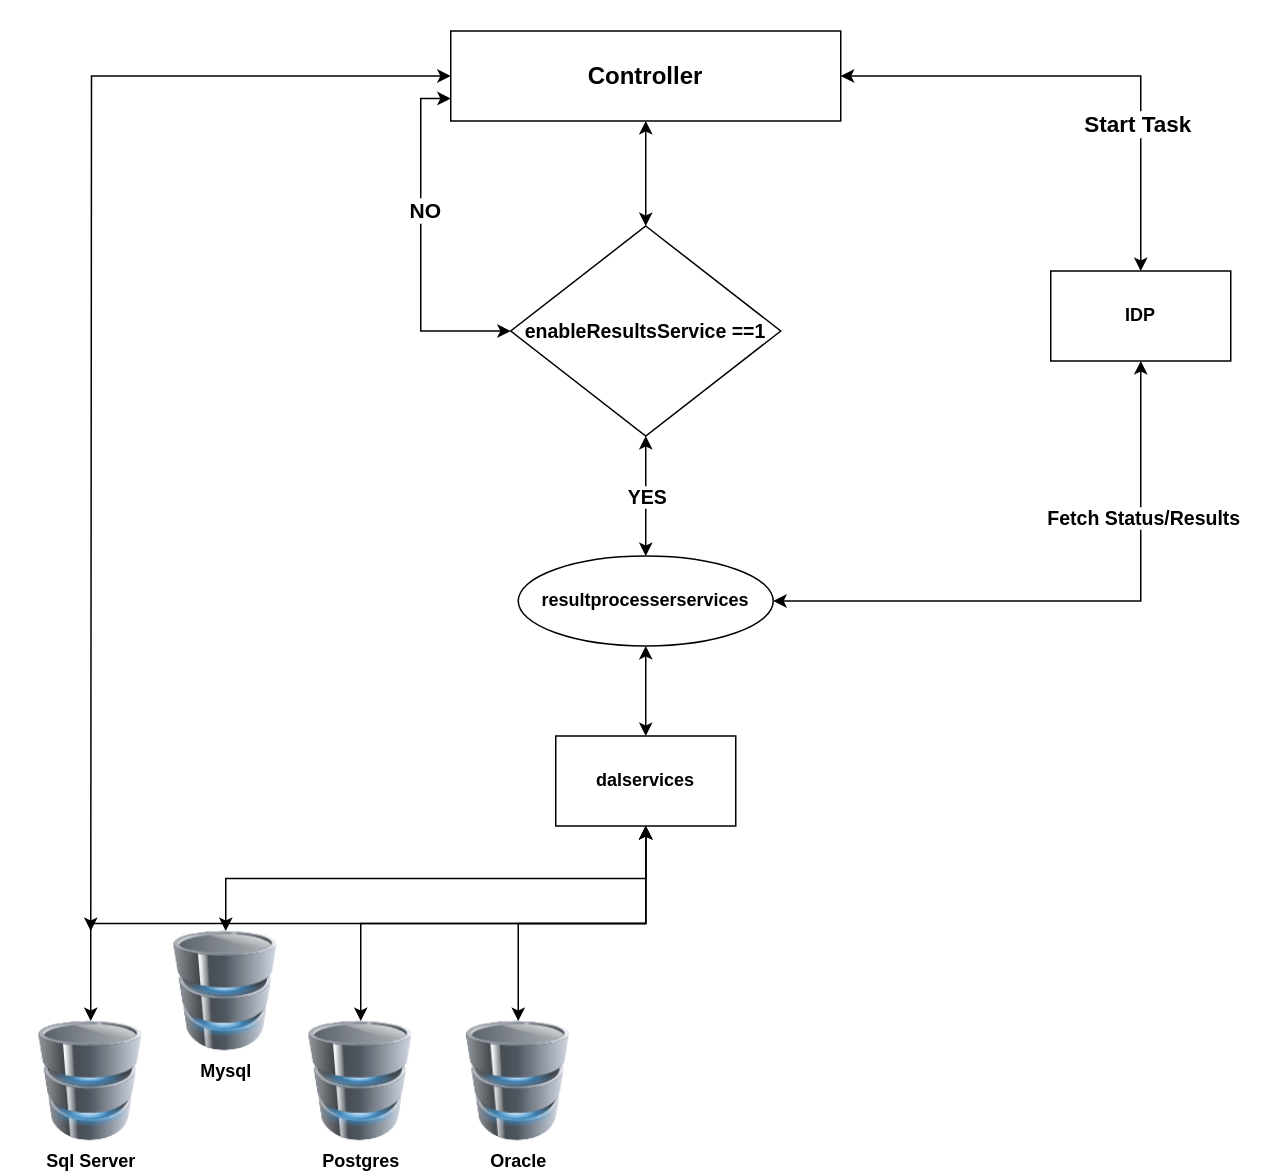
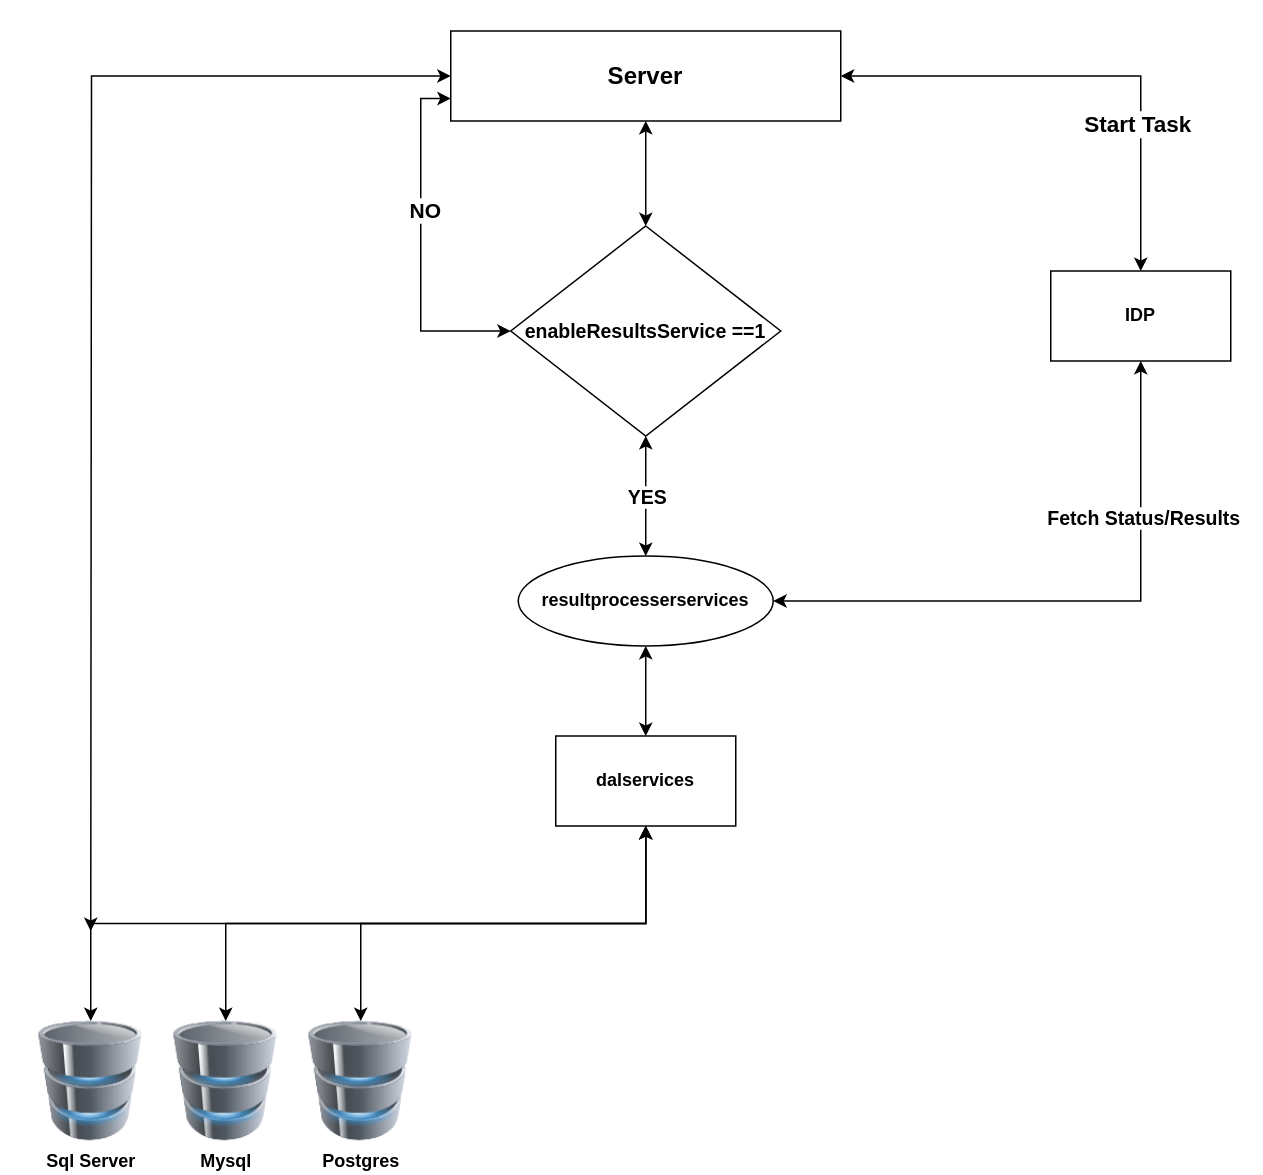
node "Controller": label "Controller" -> "Server"
edge "dalservices" -- "Oracle": removed
node "Mysql": moved (226, 991) -> (226, 1081)
node "Oracle": removed
